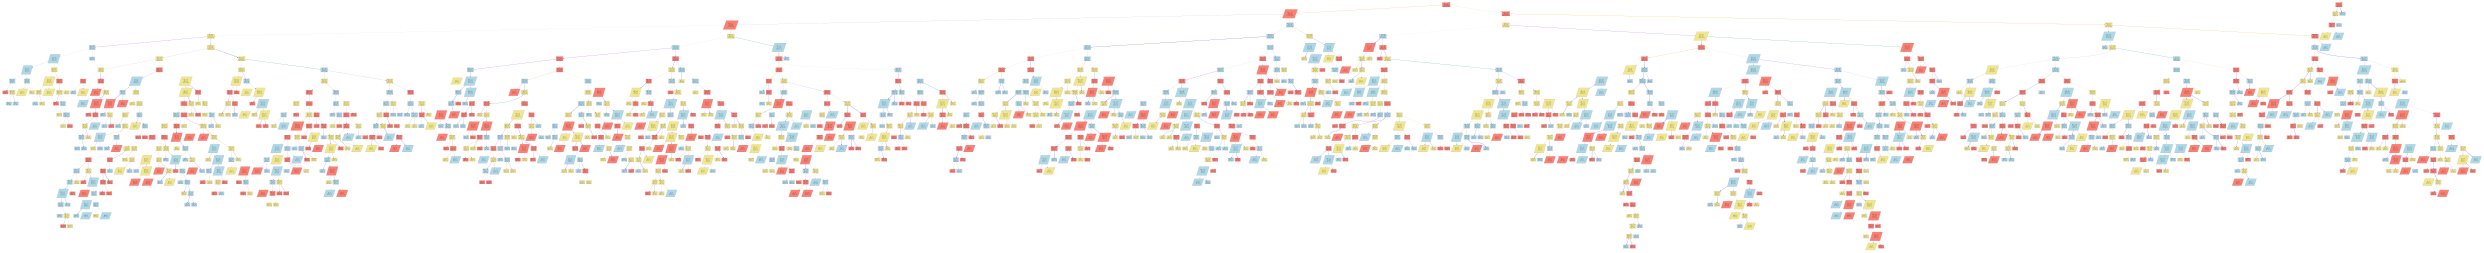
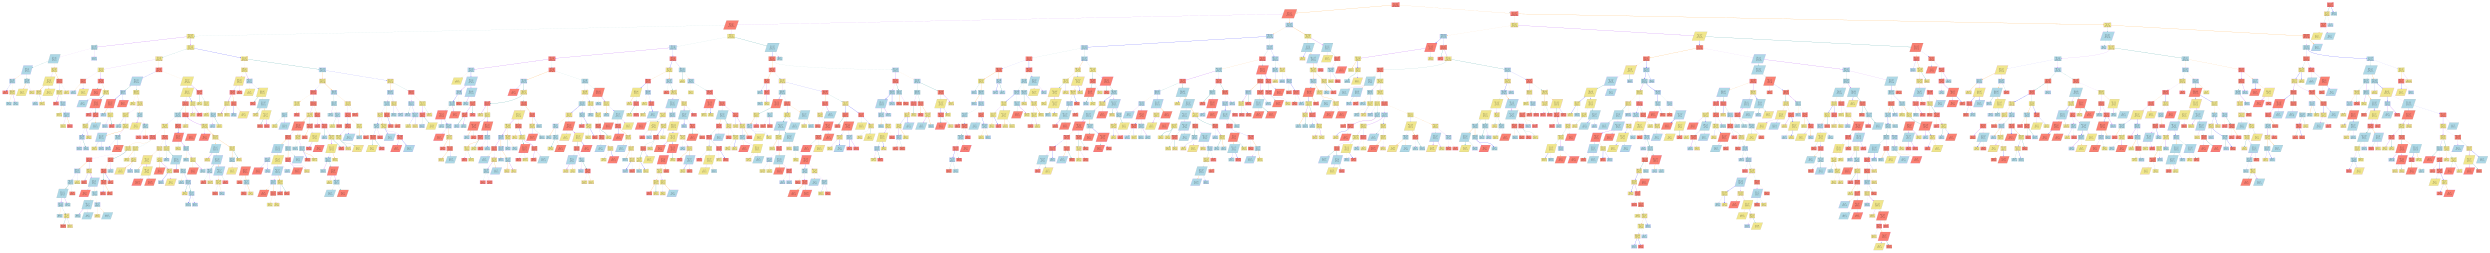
node "X[0] <= 1.25 gini = 0.351 samples = 22 value = [5, 17]": shape parallelogram -> folder
